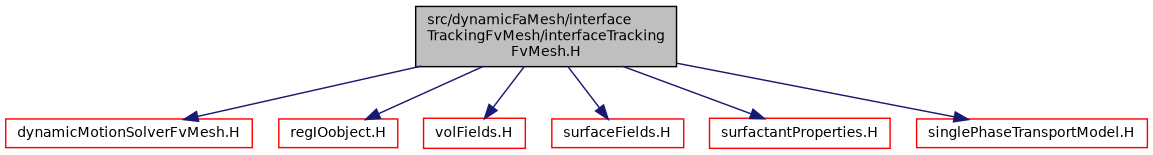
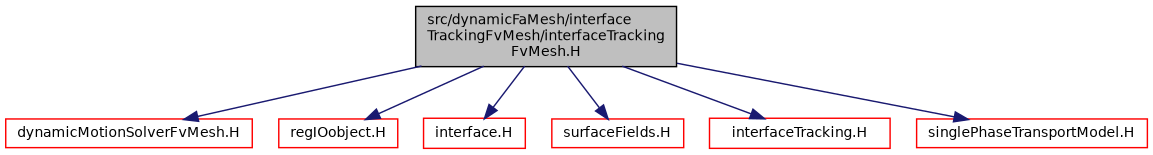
node "volFields.H": label "volFields.H" -> "interface.H"
node "surfactantProperties.H": label "surfactantProperties.H" -> "interfaceTracking.H"
